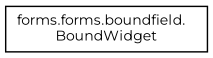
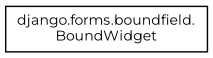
node "forms.forms.boundfield. BoundWidget": label "forms.forms.boundfield. BoundWidget" -> "django.forms.boundfield. BoundWidget"
